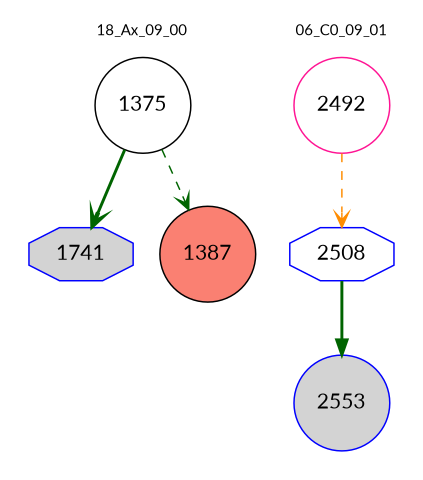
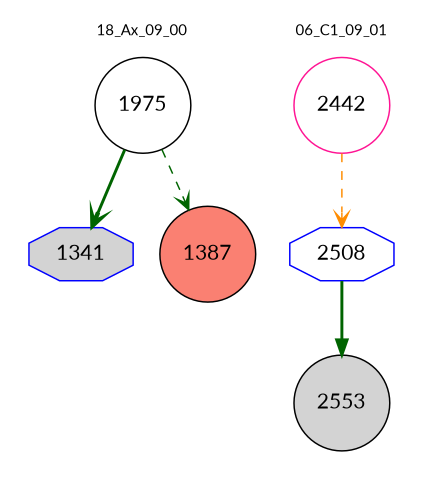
cluster "06_C0_09_01": label "06_C0_09_01" -> "06_C1_09_01"
node "1375": label "1375" -> "1975"
node "2492": label "2492" -> "2442"
node "1741": label "1741" -> "1341"
node "2553": color blue -> black
